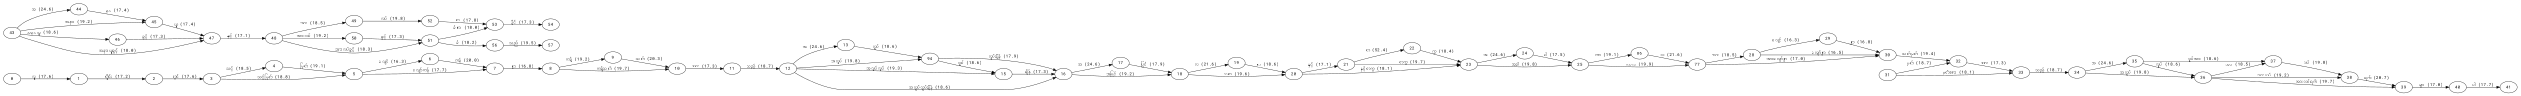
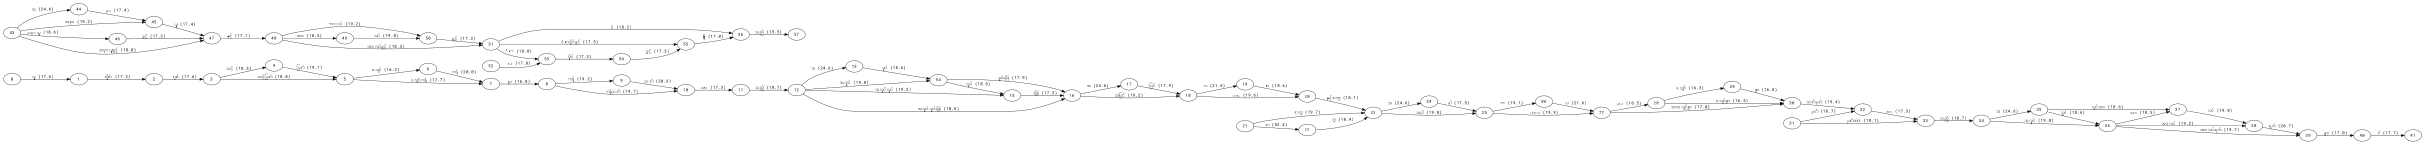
edge "49" -> "52": now "49" -> "50"
node "55": added
edge "20" -> "21": removed, label "နှင့် (17.1)"
